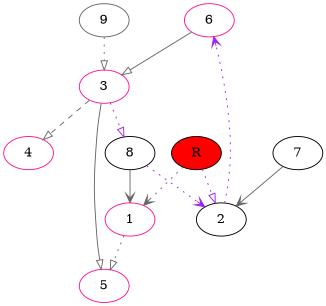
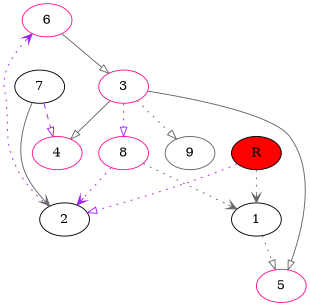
edge "9" -> "3": reversed
edge "7" -> "4": added
edge "3" -> "4": style dashed -> solid
node "8": color black -> deeppink
edge "8" -> "1": style solid -> dotted
node "1": color deeppink -> black
